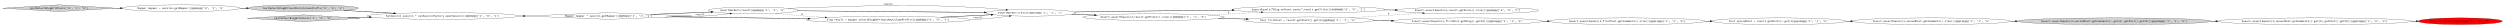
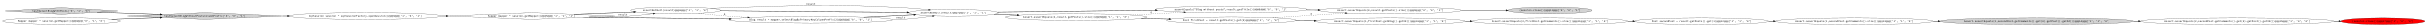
edge "testSelectBlogWithPosts['0', '1', '0']" -> "Mapper mapper = session.getMapper()@@@4@@@['0', '1', '0']": now "testSelectBlogWithPosts['0', '1', '0']" -> "testSelectBlogWithoutPostsColumnPrefix['0', '0', '1']"
node "testSelectBlogWithoutPostsColumnPrefix['0', '0', '1']": shape ellipse -> diamond
node "{session.close()}@@@11@@@['0', '0', '1']": added
node "testSelectBlogWithPosts['1', '0', '0']": removed
